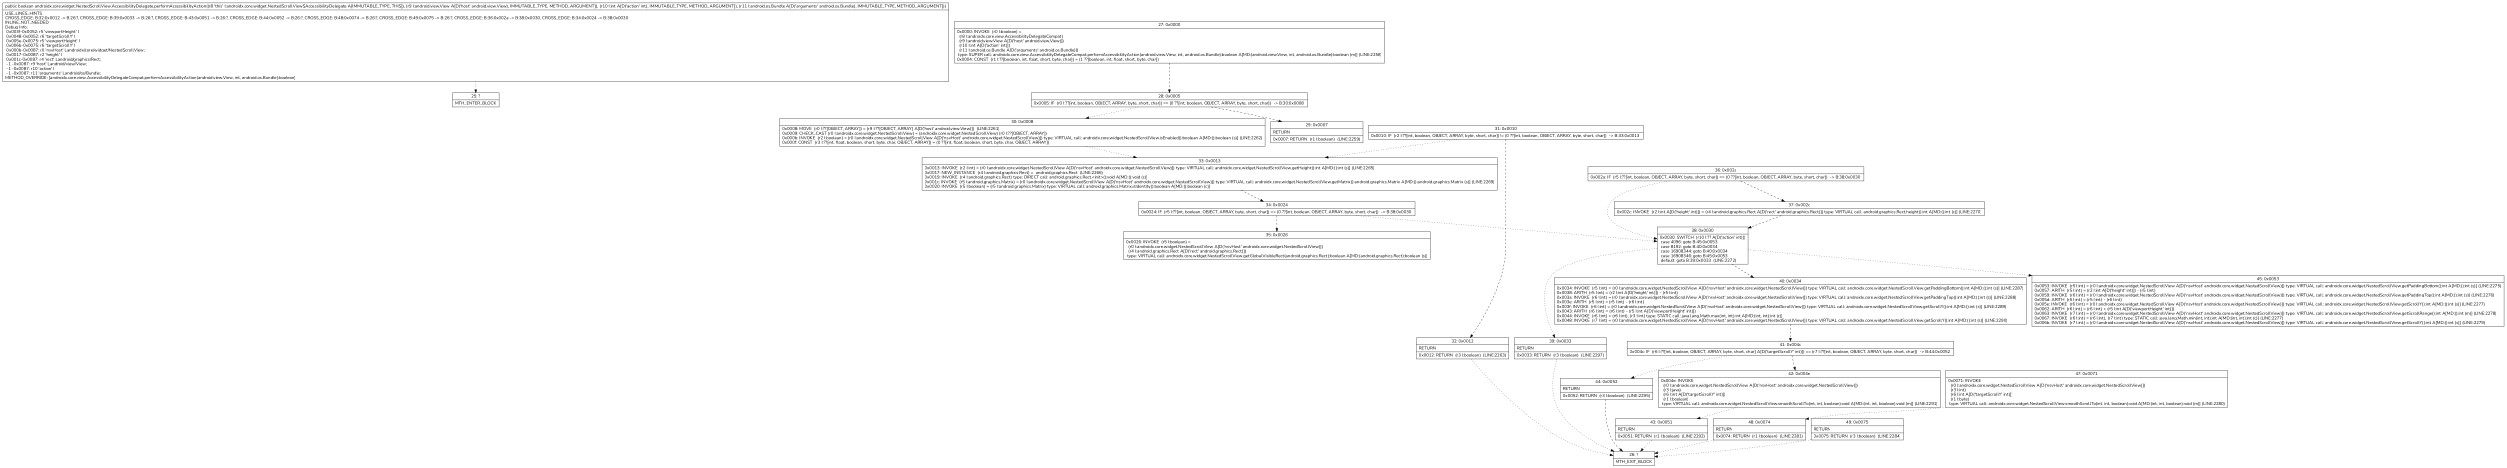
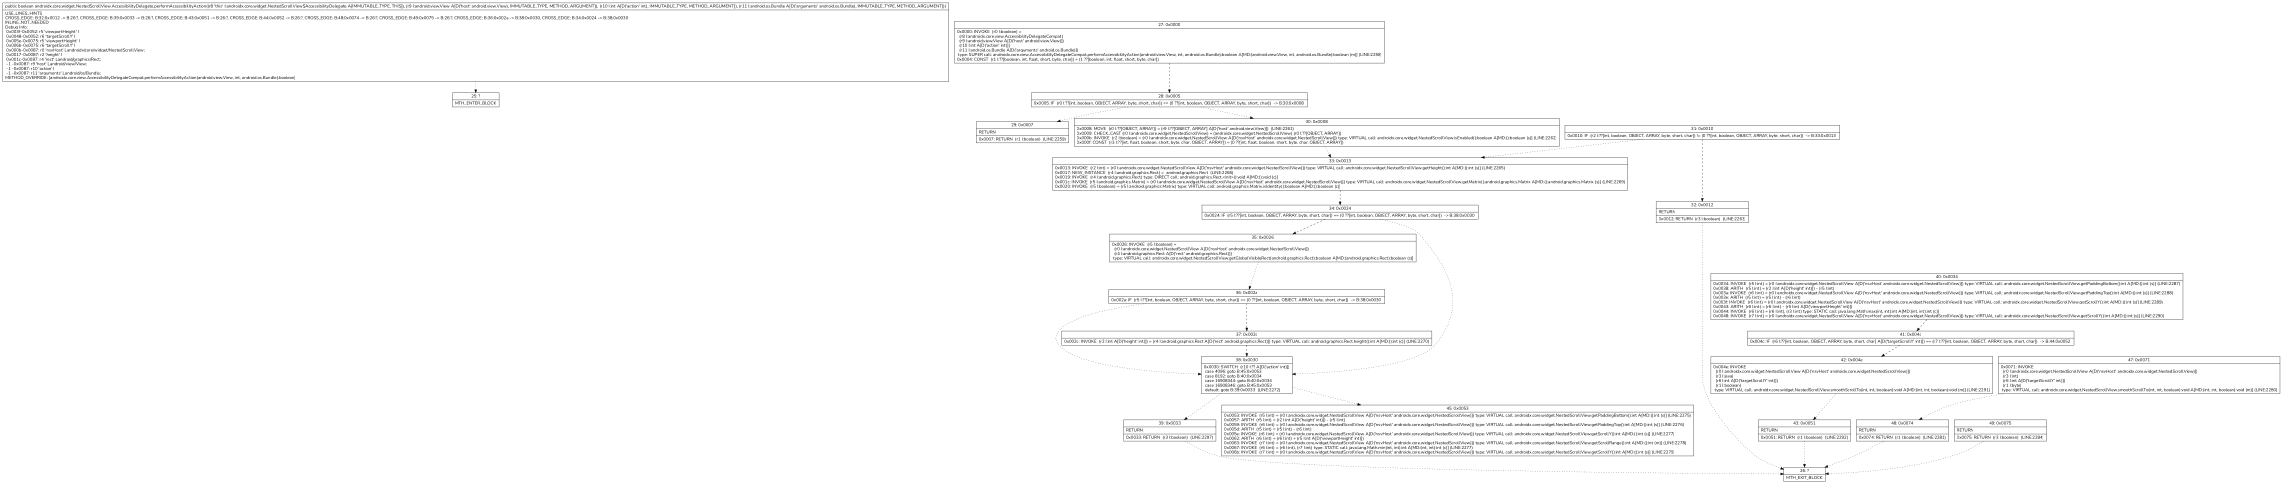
edge "28: 0x0005" -> "29: 0x0007": style dashed -> dotted
edge "38: 0x0030" -> "40: 0x0034": removed
edge "35: 0x0026" -> "36: 0x002a": added
node "44: 0x0052": removed
